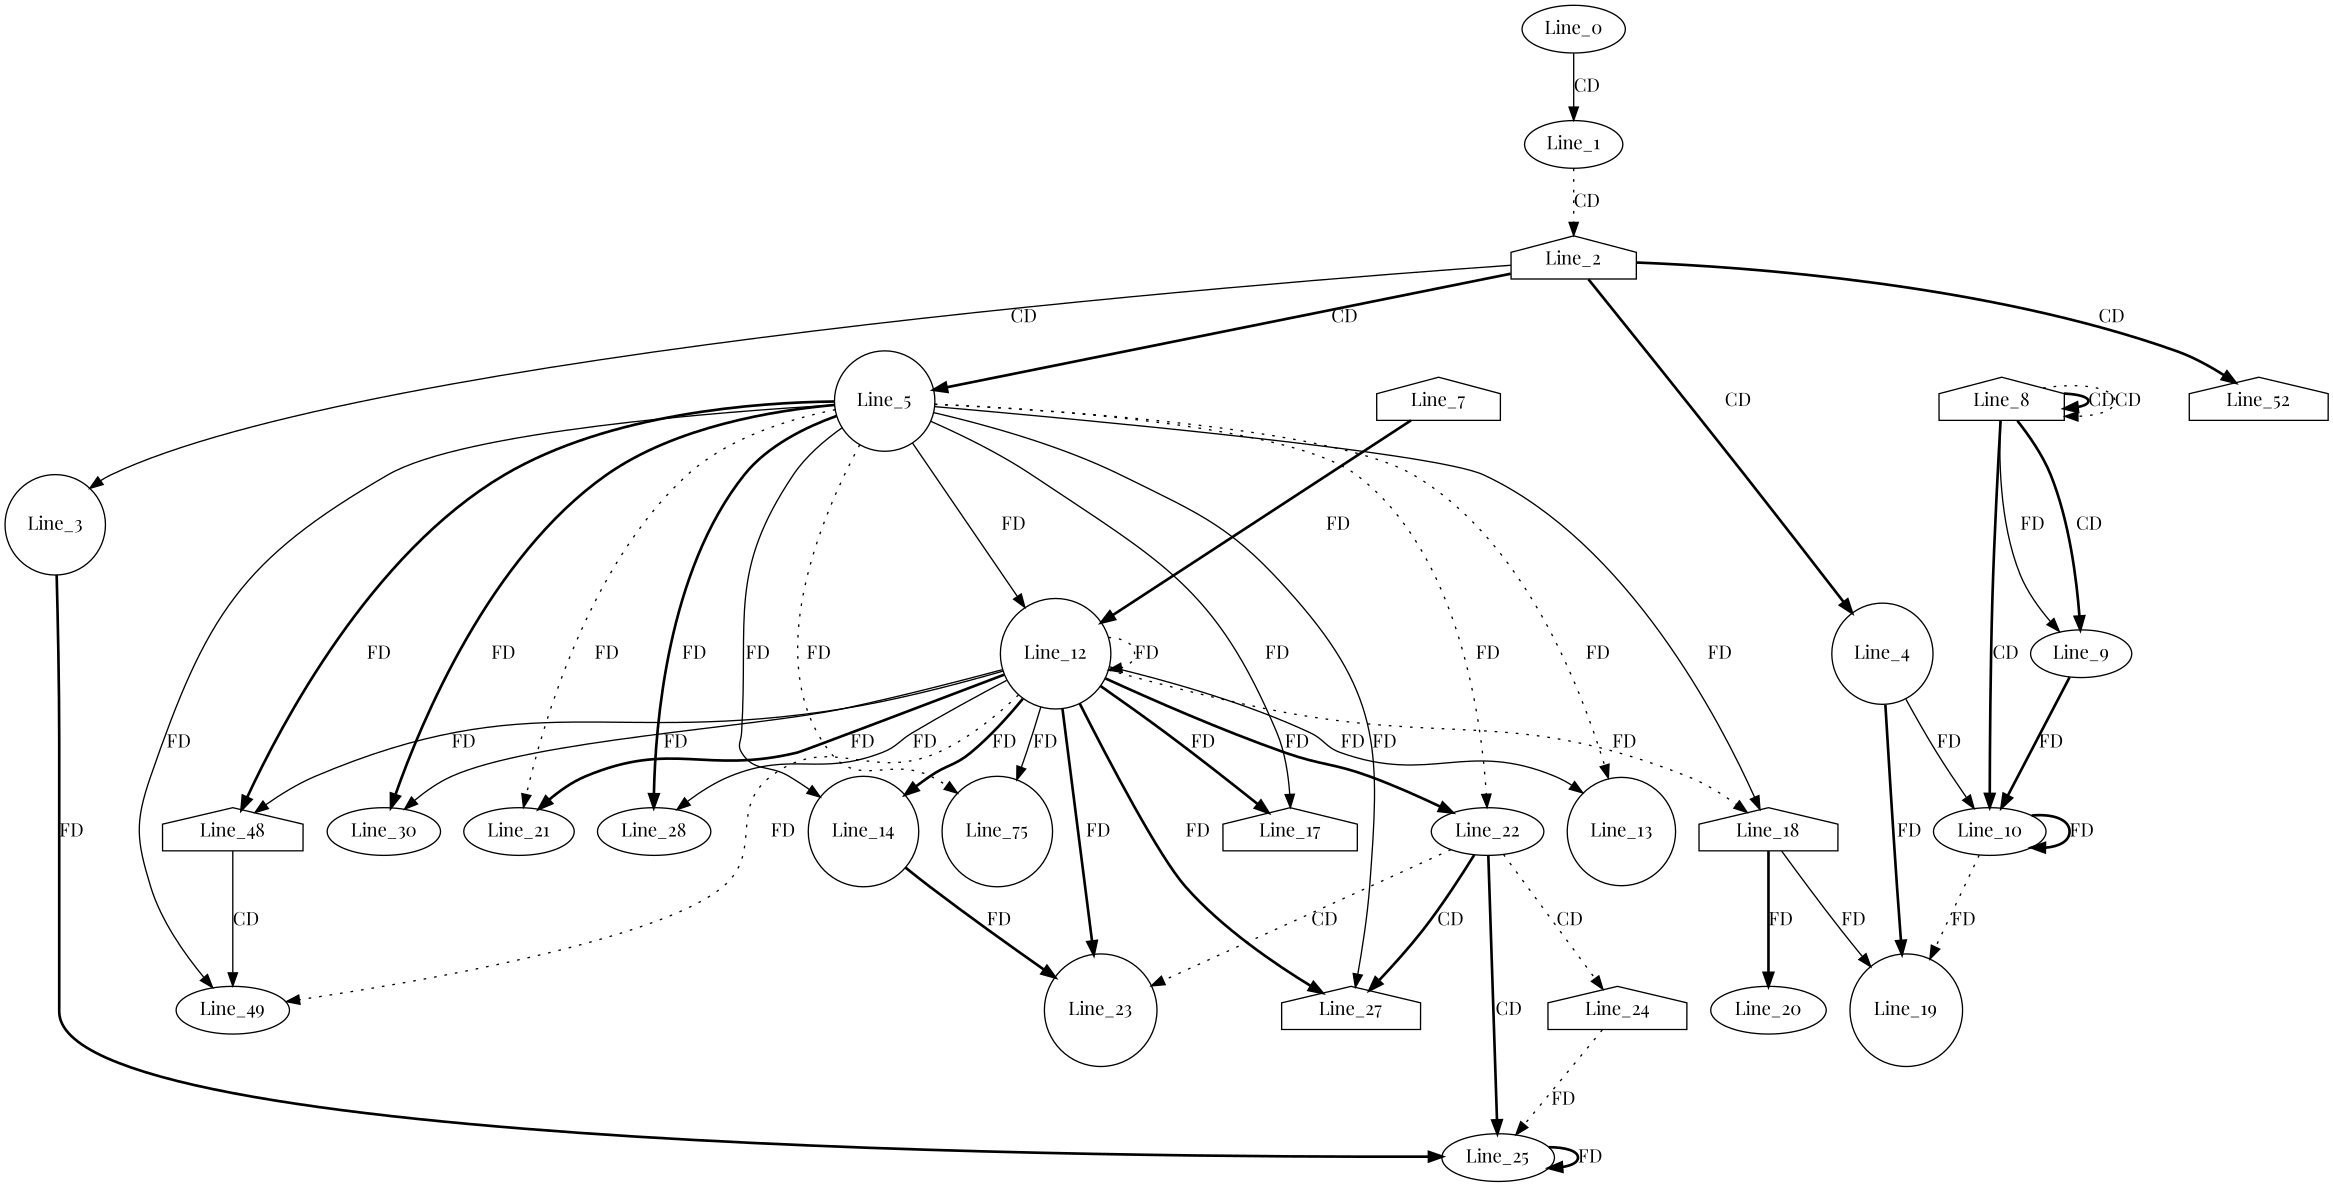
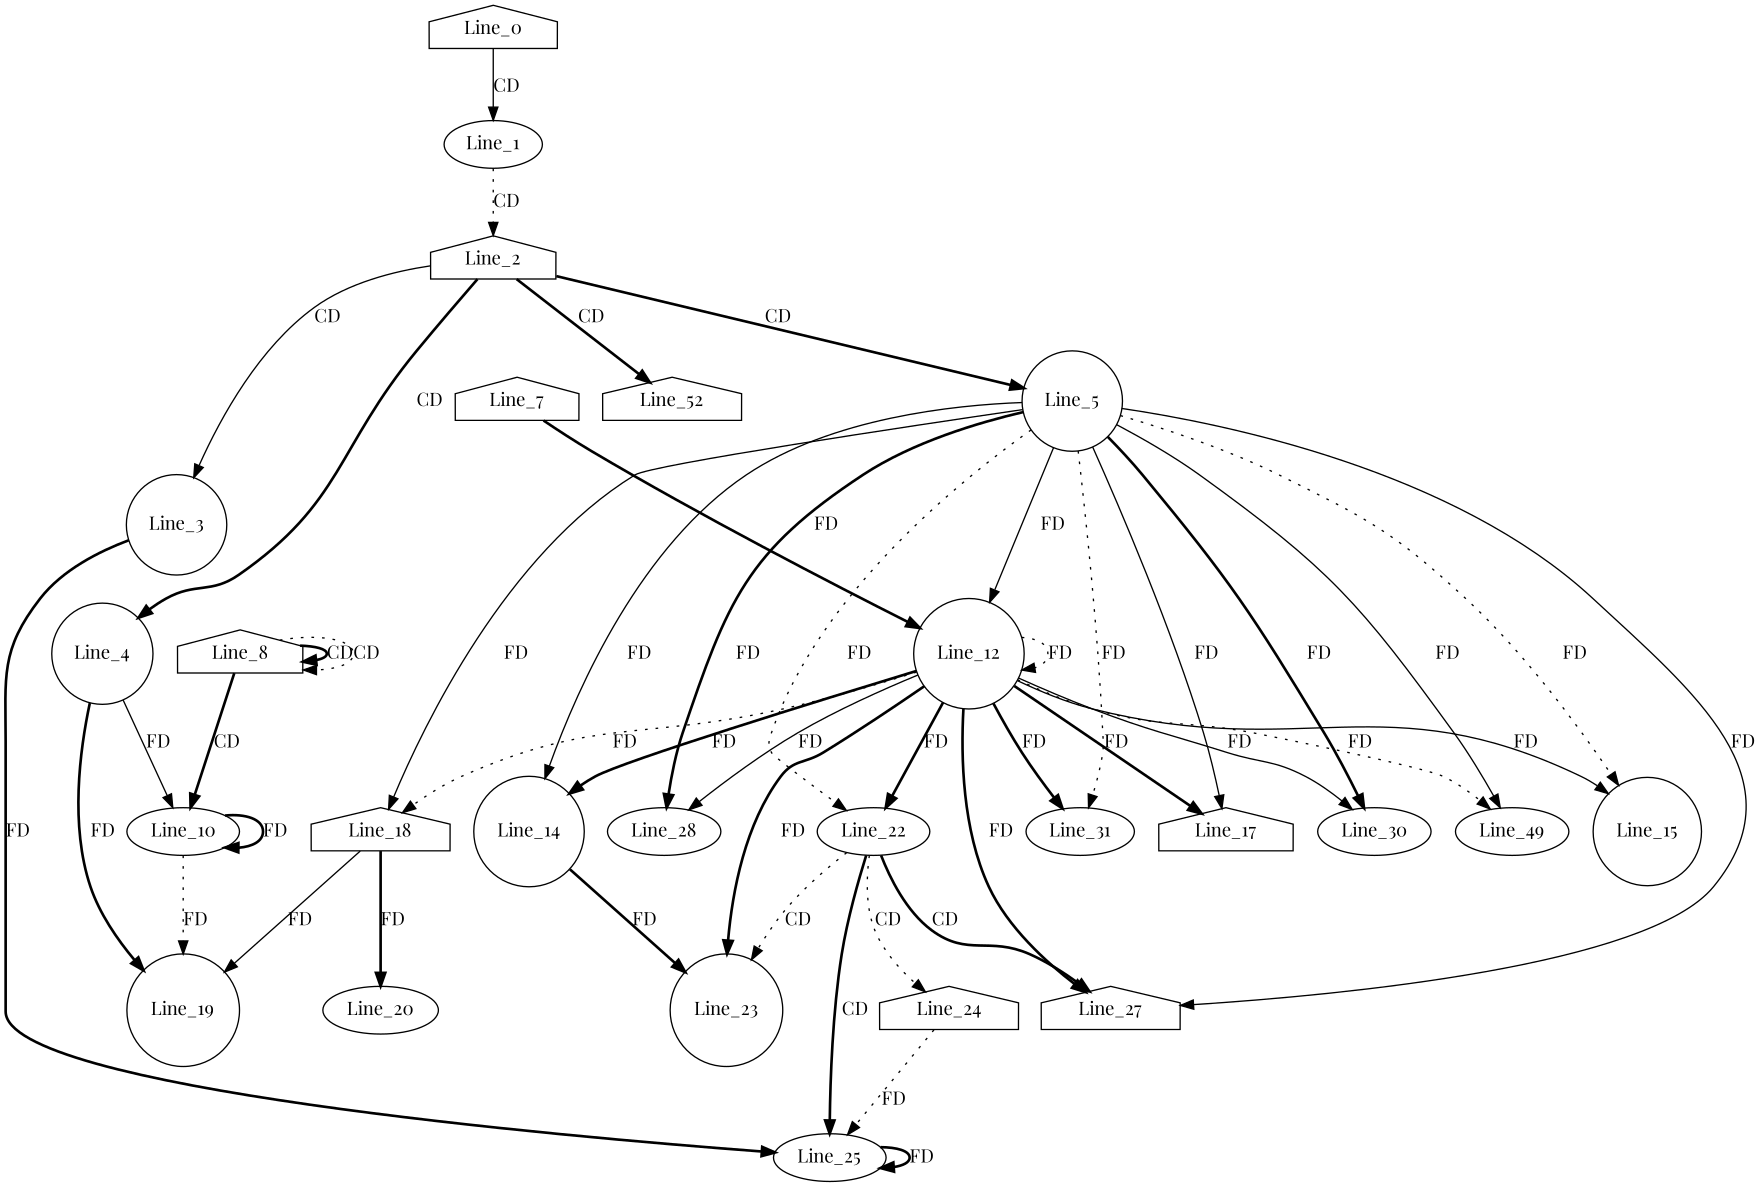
node "Line_0": shape ellipse -> house
node "Line_9": removed
node "Line_48": removed
node "Line_21": label "Line_21" -> "Line_31"
node "Line_75": label "Line_75" -> "Line_15"
node "Line_13": removed
